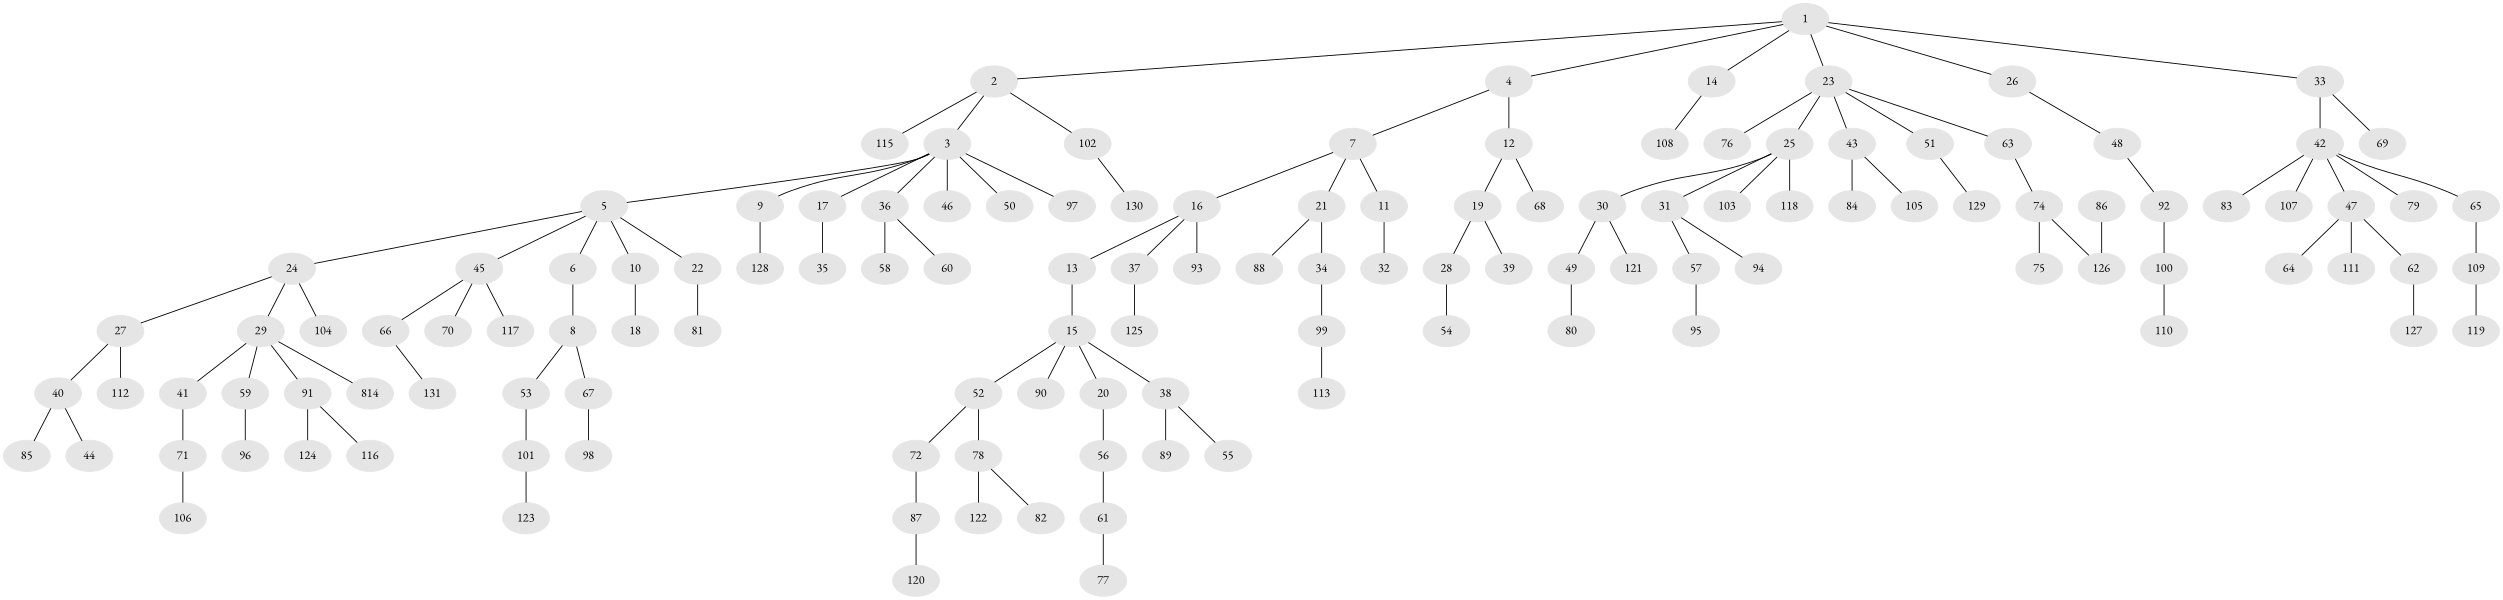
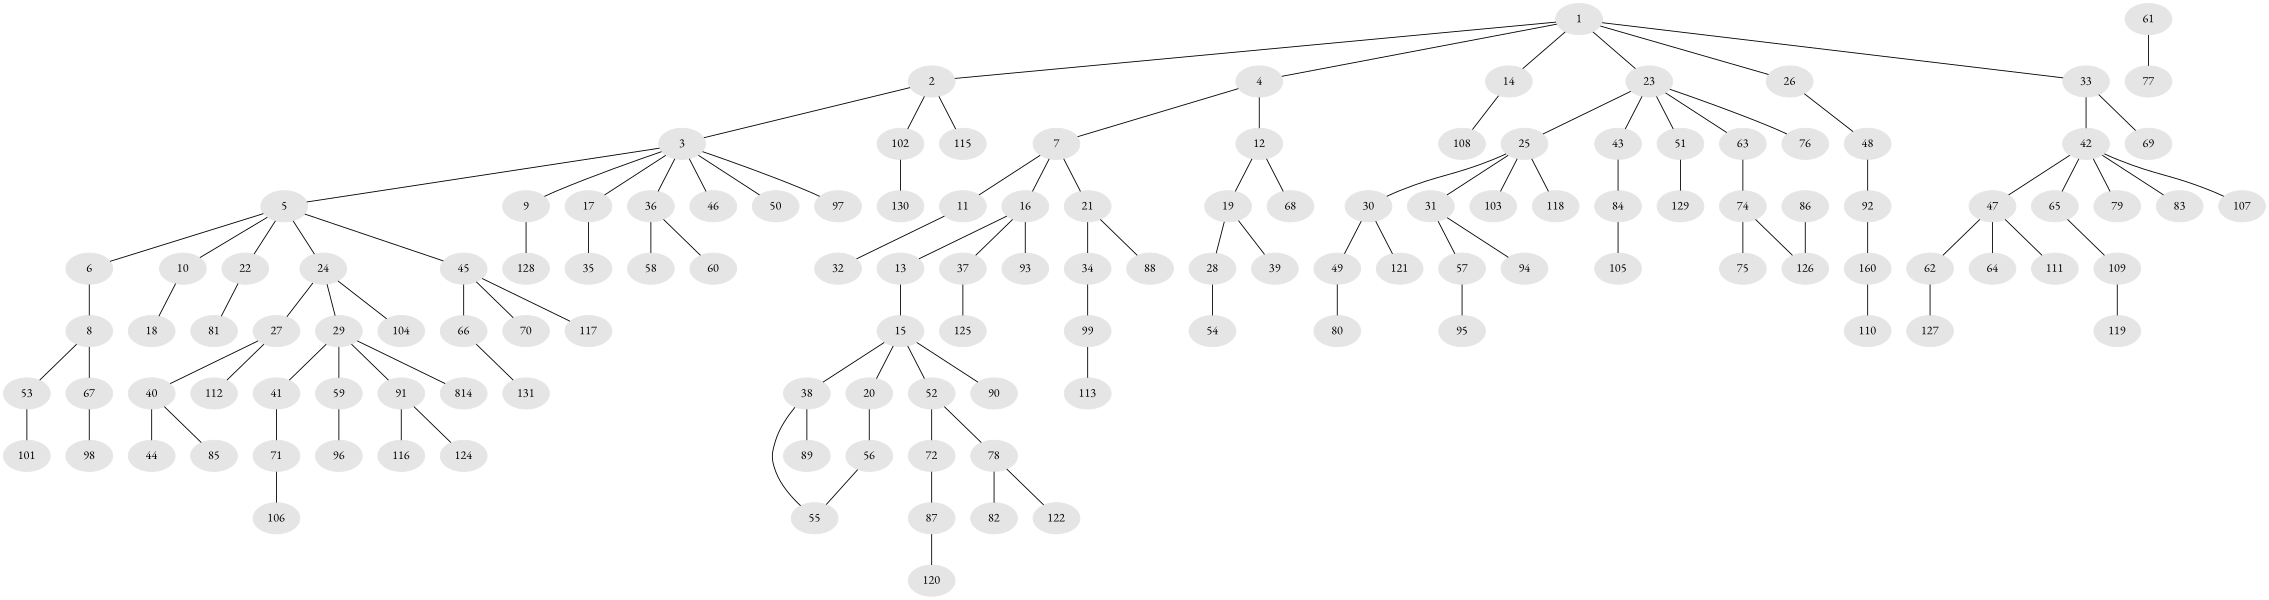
edge "43" -- "105": now "84" -- "105"
node "100": label "100" -> "160"
edge "56" -- "61": now "56" -- "55"
node "123": removed
